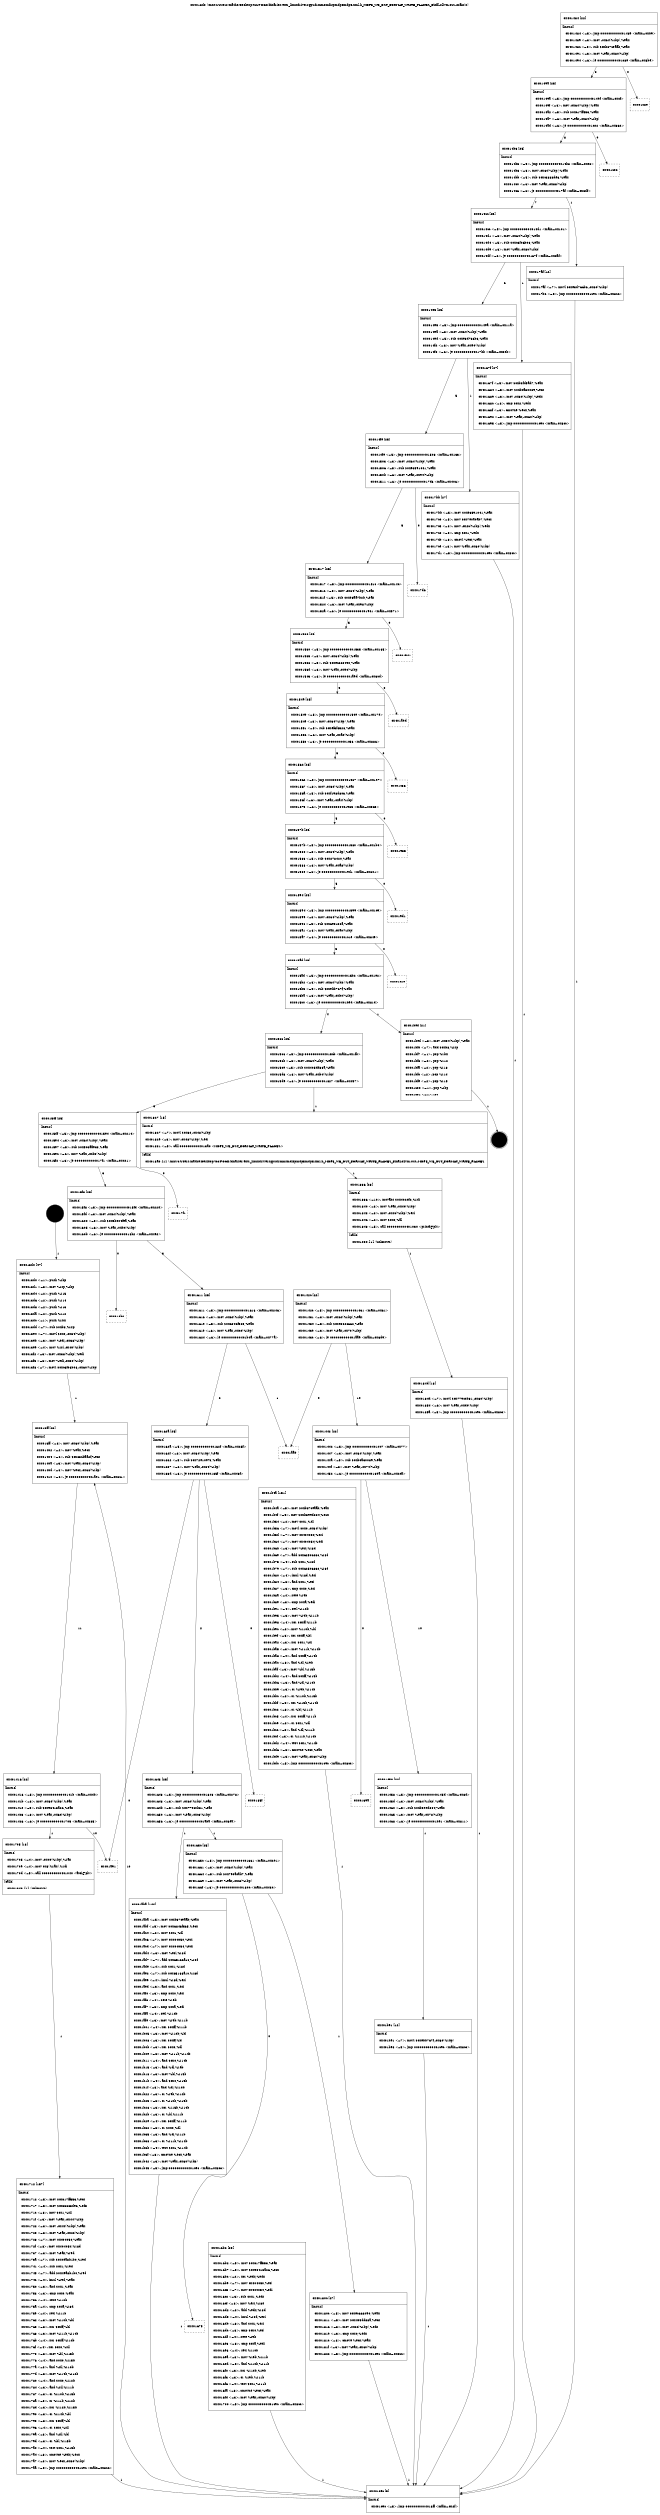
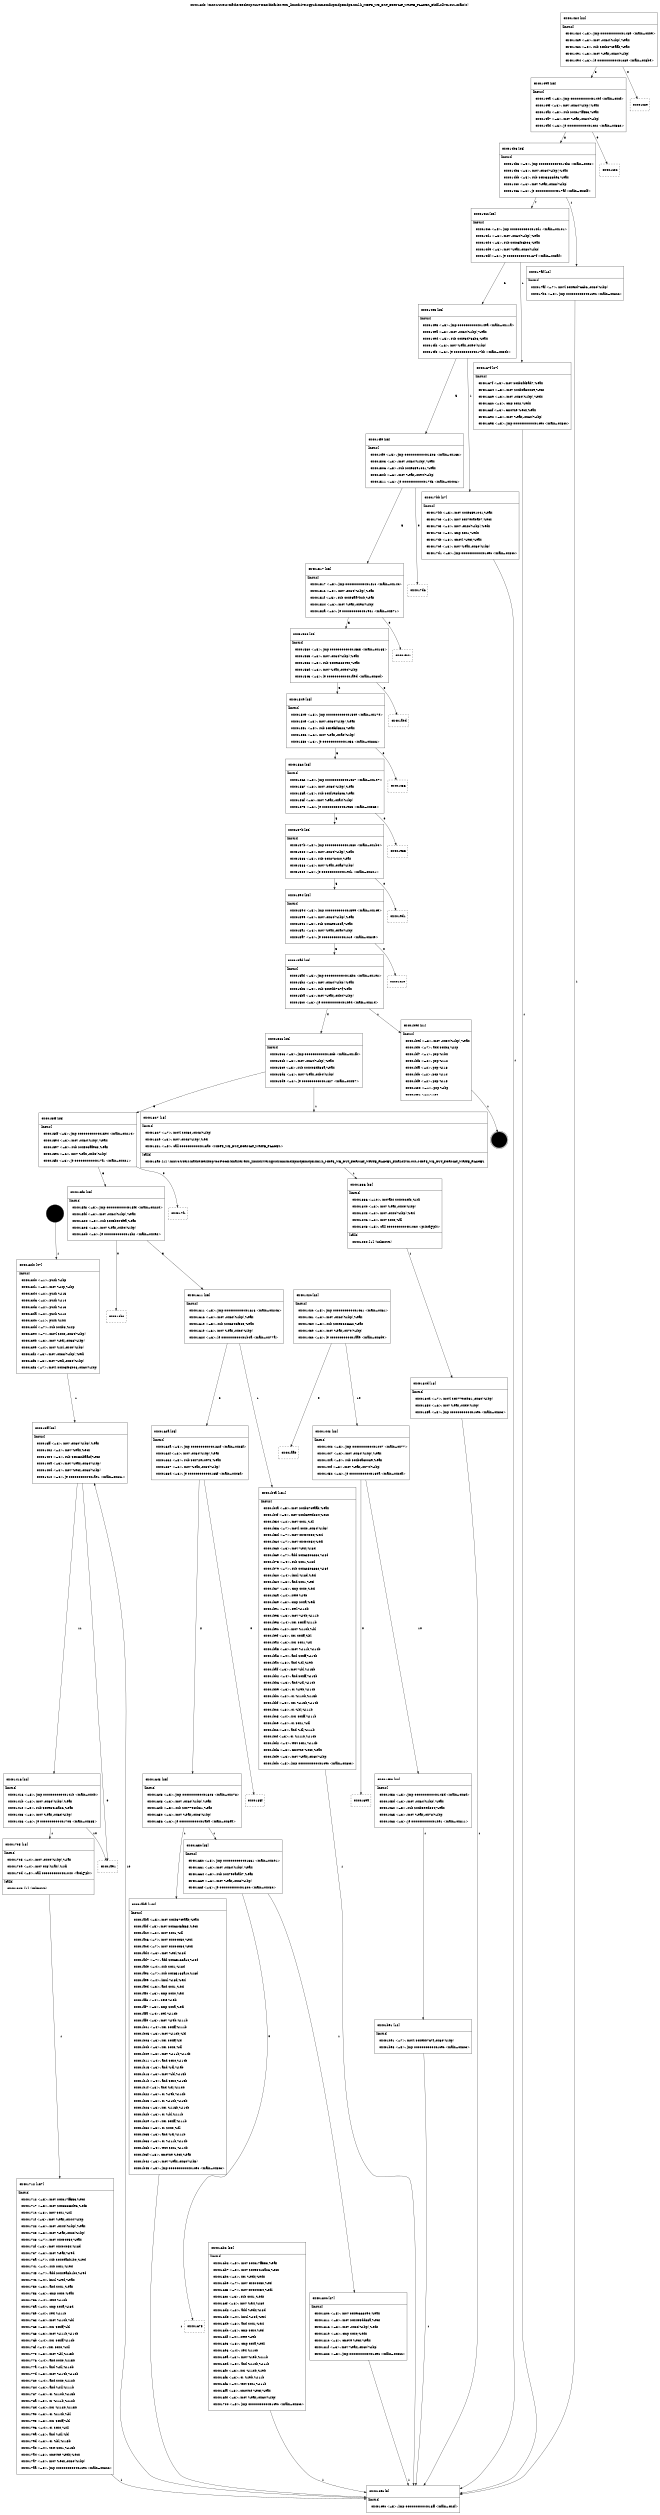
edge "0x401611 [25]" -> "0x401aa9": now "0x401611 [25]" -> "0x401b4a [151]"
edge "0x40162a [25]" -> "0x401a91": now "0x4013ff [23]" -> "0x401a91"
